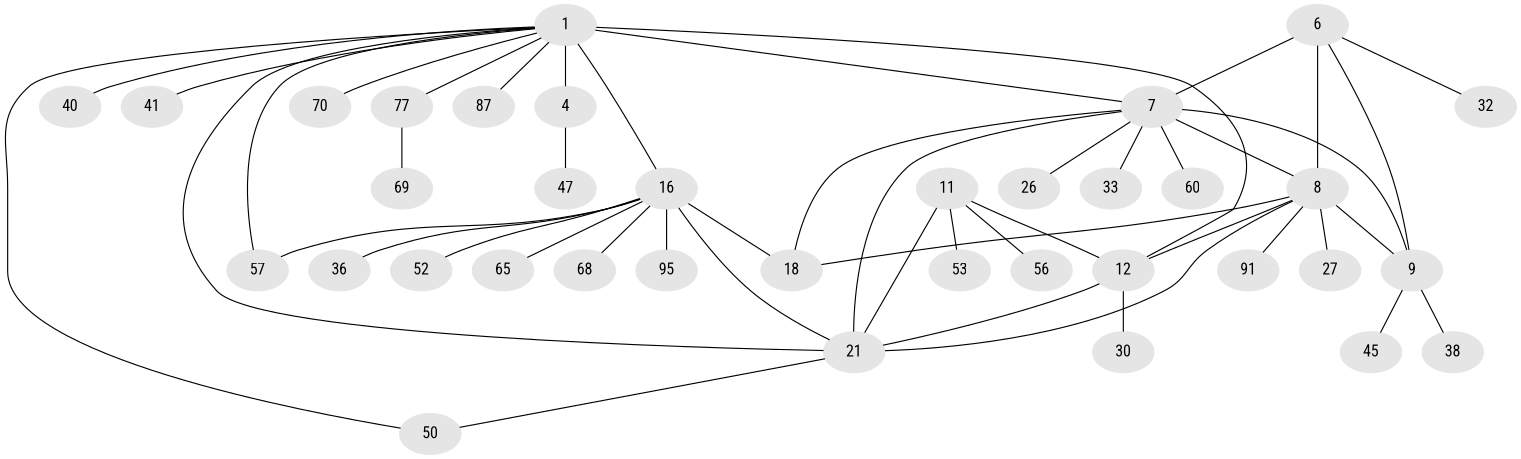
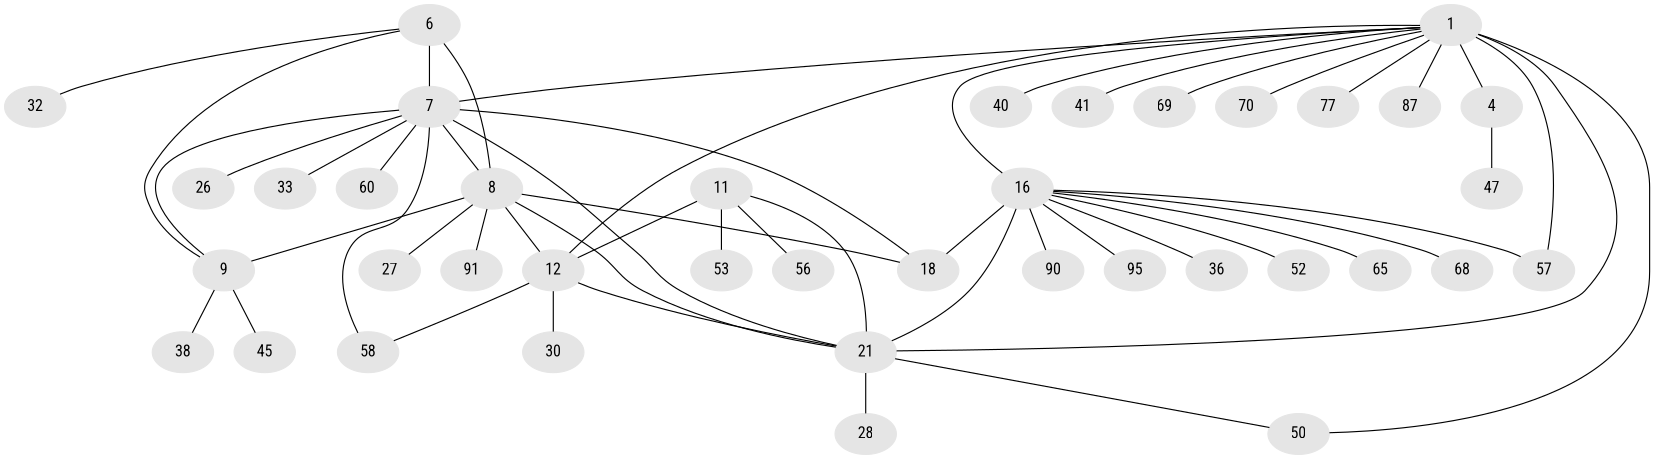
edge "77" -- "69": now "1" -- "69"
node "90": added
node "58": added
node "28": added
